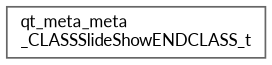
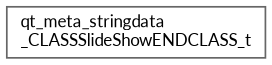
node "qt_meta_meta _CLASSSlideShowENDCLASS_t": label "qt_meta_meta _CLASSSlideShowENDCLASS_t" -> "qt_meta_stringdata _CLASSSlideShowENDCLASS_t"
